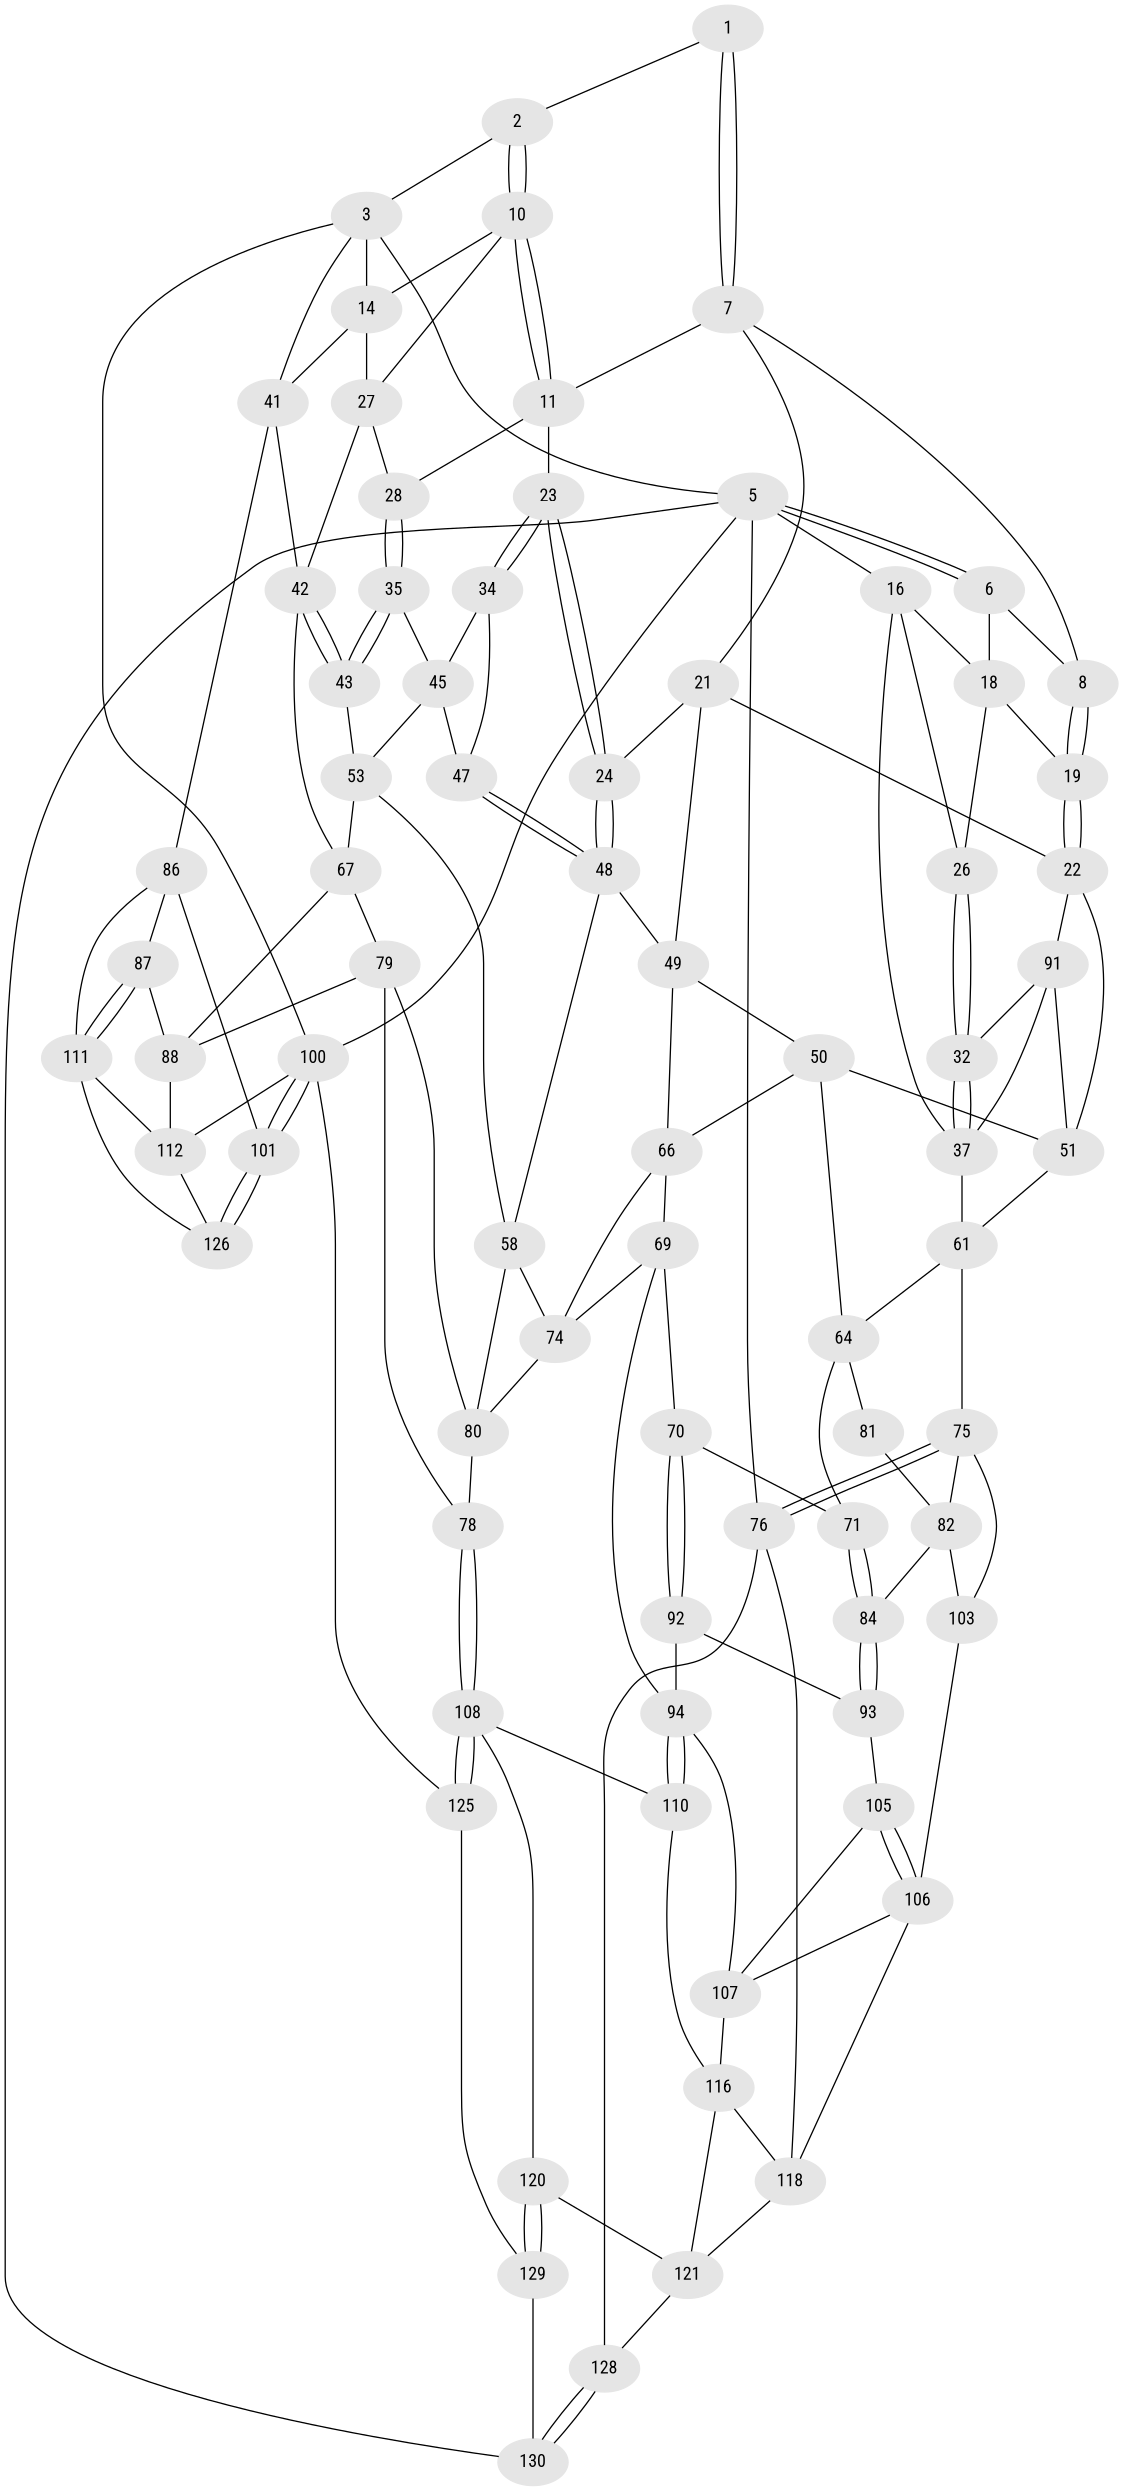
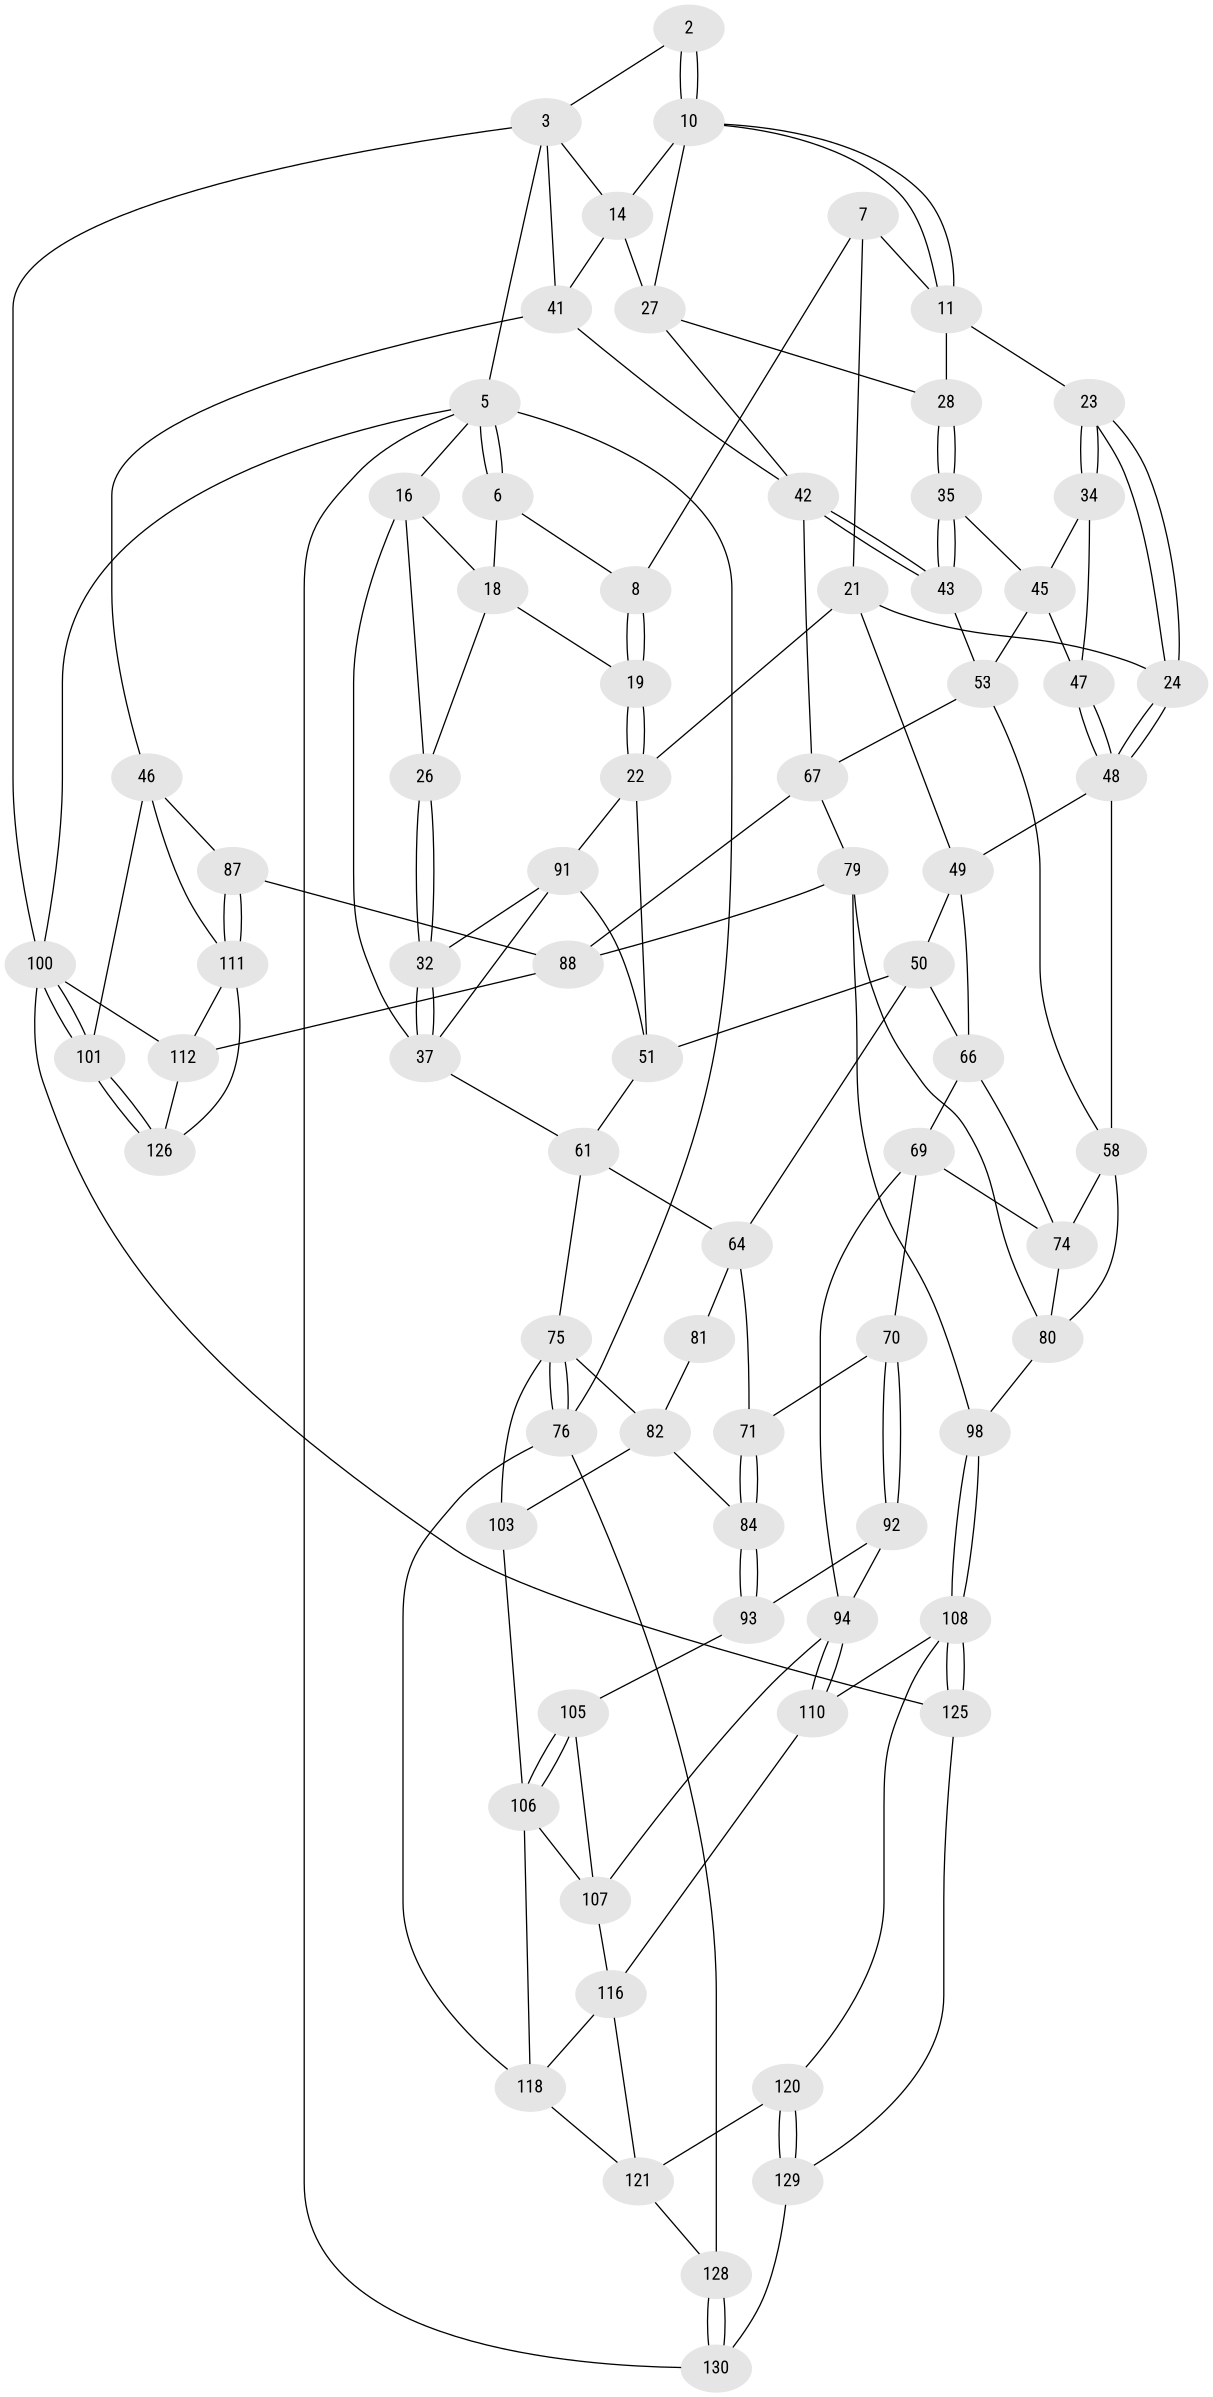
node "1": removed
node "86": label "86" -> "46"
node "78": label "78" -> "98"
